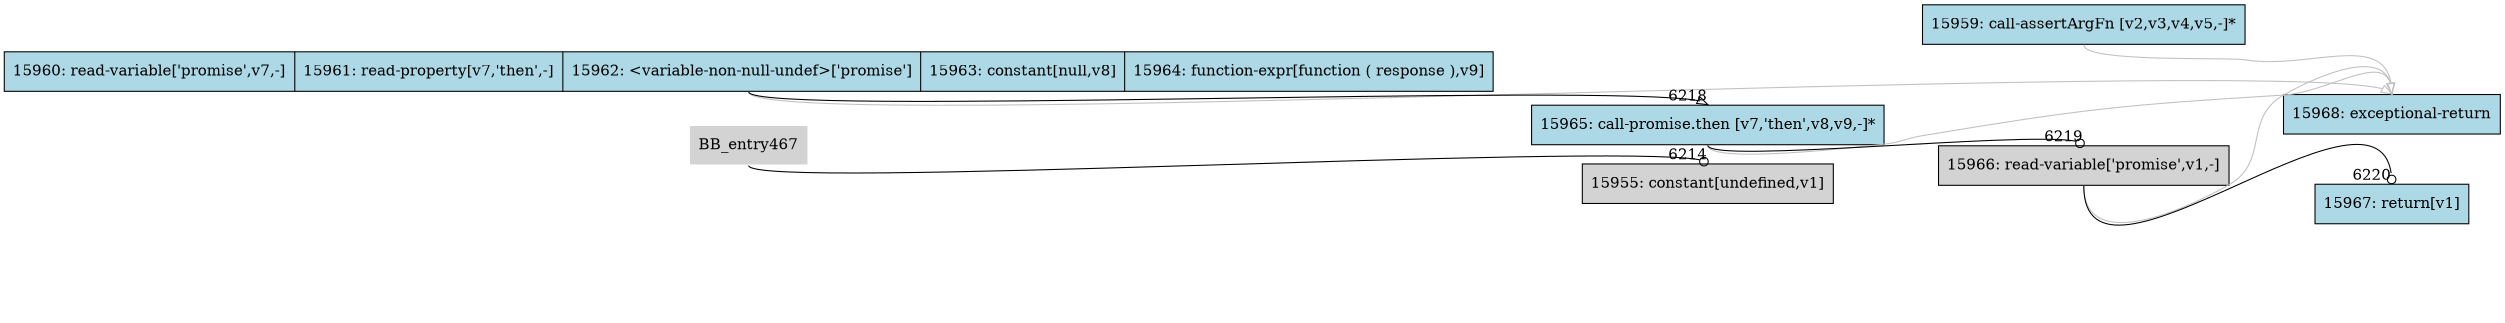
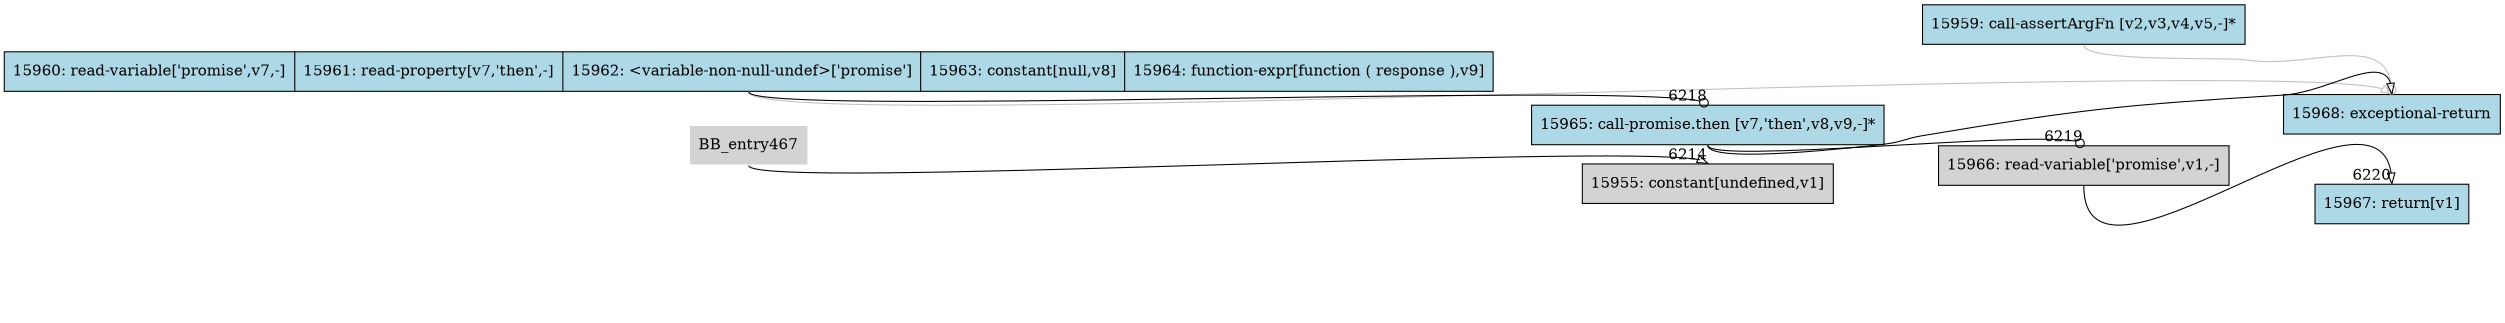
edge "15959: call-assertArgFn [v2,v3,v4,v5,-]*" -> "15968: exceptional-return": arrowhead onormal -> odot
edge "15960: read-variable['promise',v7,-]" -> "15965: call-promise.then [v7,'then',v8,v9,-]*": arrowhead onormal -> odot
edge "15965: call-promise.then [v7,'then',v8,v9,-]*" -> "15968: exceptional-return": color gray -> black
edge "BB_entry467" -> "15955: constant[undefined,v1]": arrowhead odot -> onormal
edge "15966: read-variable['promise',v1,-]" -> "15968: exceptional-return": removed
edge "15966: read-variable['promise',v1,-]" -> "15967: return[v1]": arrowhead odot -> onormal
